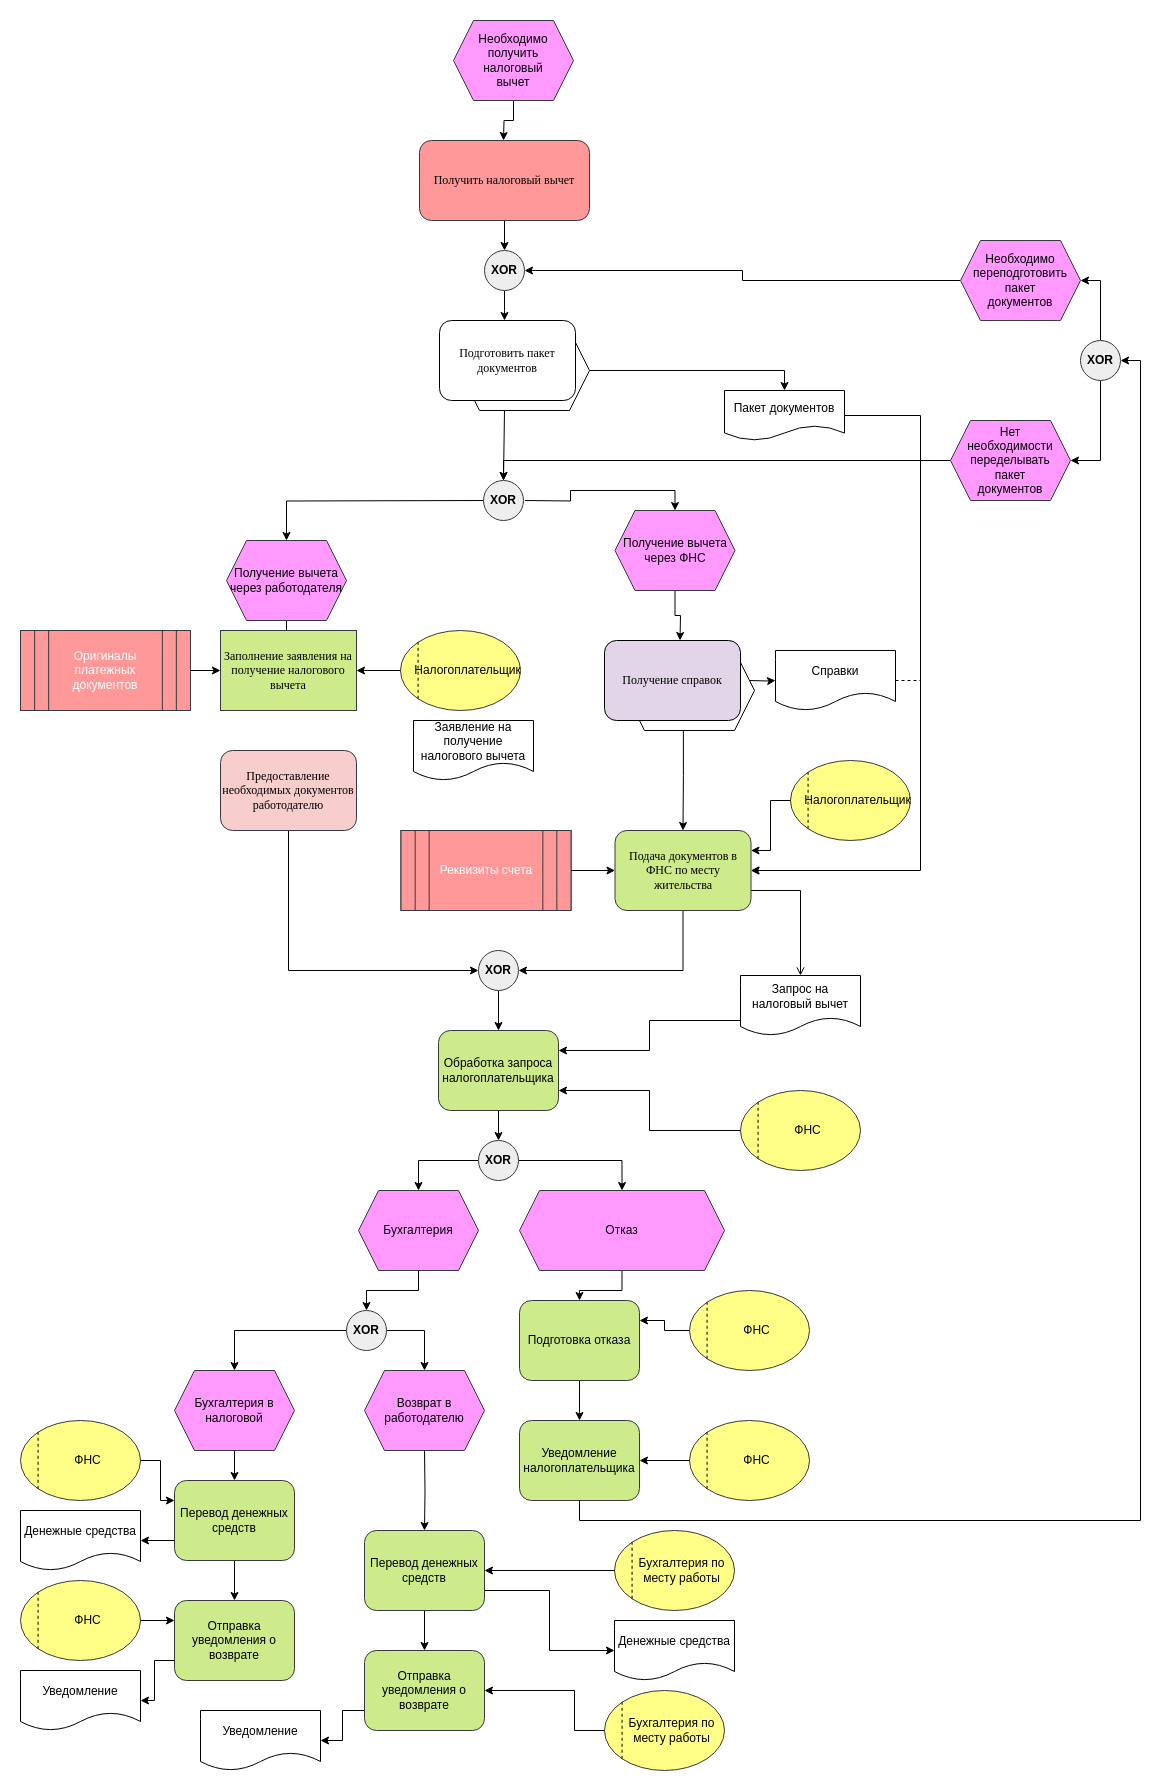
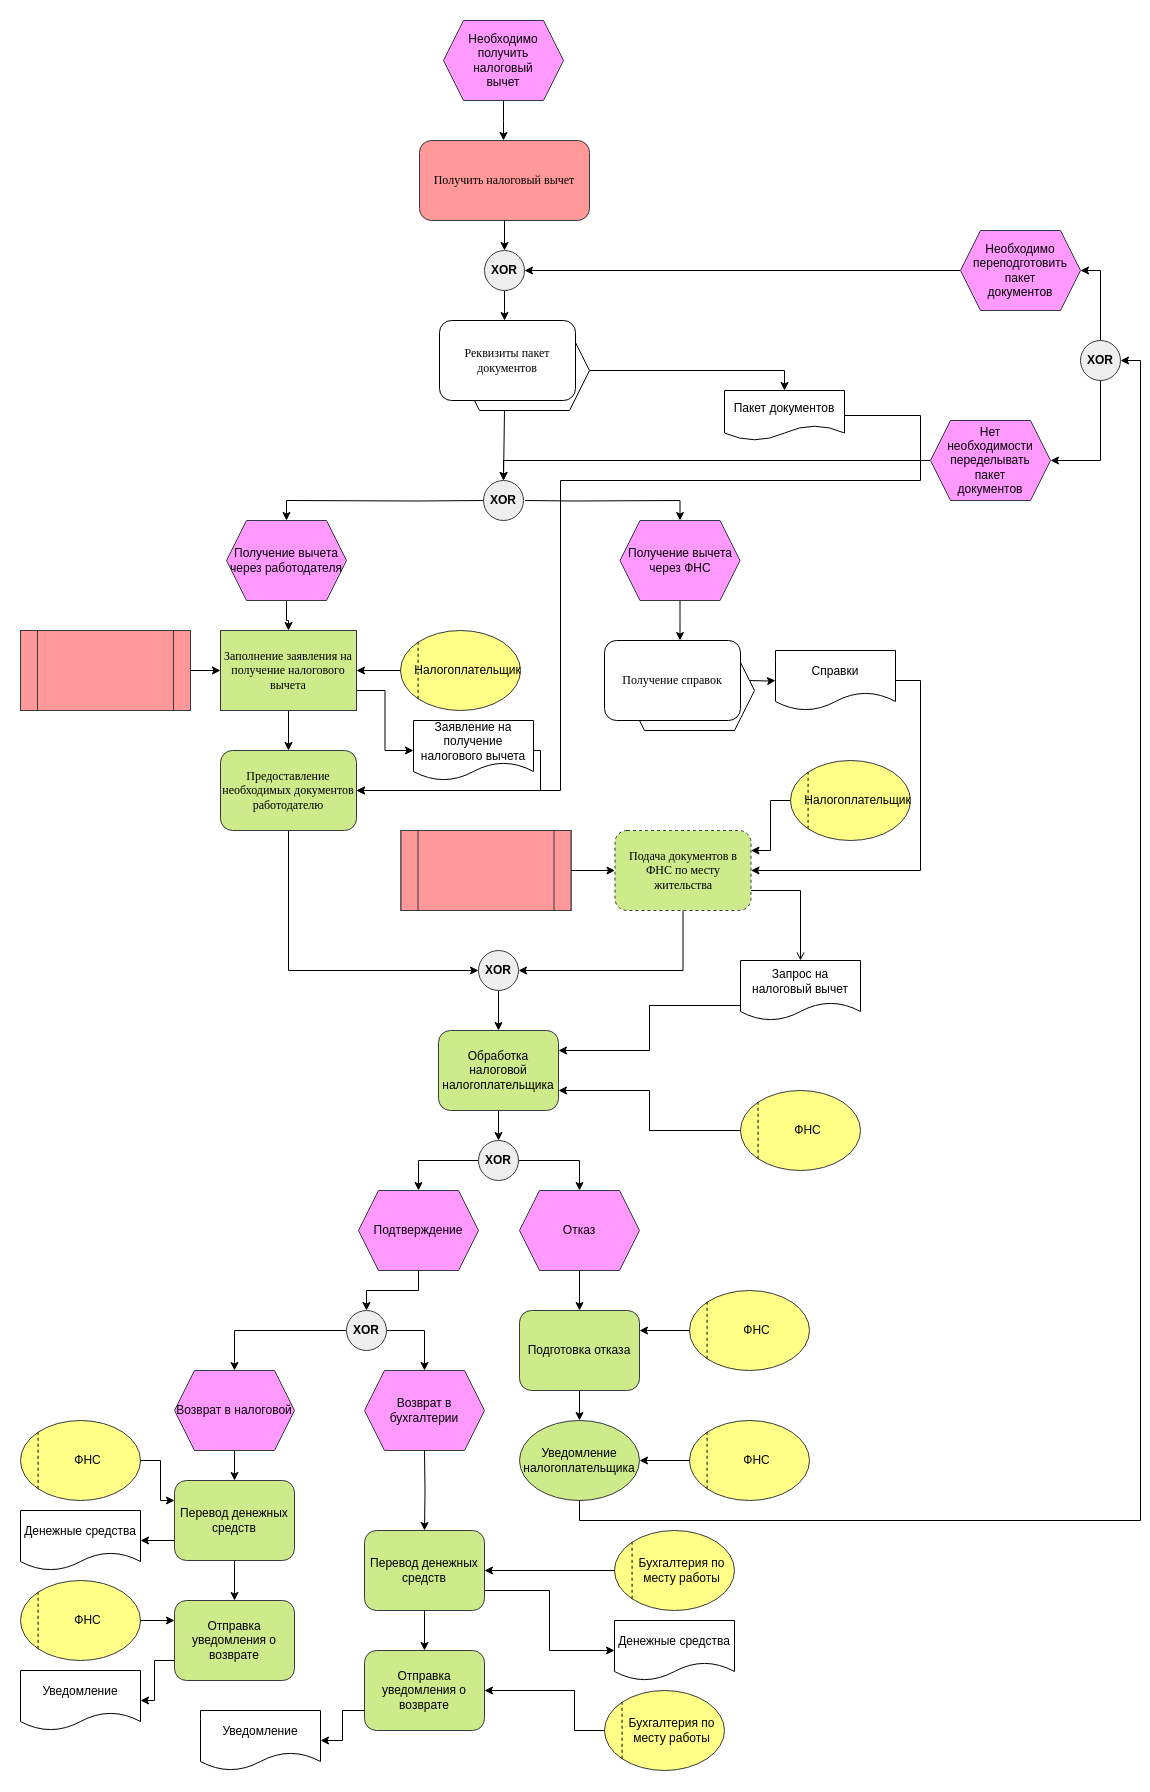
node "Необходимо получить налоговый вычет": moved (514, 61) -> (504, 61)
node "Необходимо переподготовить пакет документов": moved (1021, 281) -> (1021, 271)
node "Подготовить пакет документов": label "Подготовить пакет документов" -> "Реквизиты пакет документов"
node "Нет необходимости переделывать пакет документов": moved (1011, 461) -> (991, 461)
edge "Пакет документов" -> "Предоставление необходимых документов работодателю": added
node "Получение вычета через ФНС": moved (675, 551) -> (680, 561)
edge "Пакет документов" -> "Подача документов в ФНС по месту жительства": removed
node "Получение вычета через работодателя": moved (287, 581) -> (287, 561)
node "Оригиналы платежных документов": removed
node "Получение справок": fillcolor #e1d5e7 -> #ffffff
edge "Справки" -> "Подача документов в ФНС по месту жительства": style dashed -> solid
edge "Заполнение заявления на получение налогового вычета" -> "Заявление на получение налогового вычета": added
edge "Заполнение заявления на получение налогового вычета" -> "Предоставление необходимых документов работодателю": added
edge "Заявление на получение налогового вычета" -> "Предоставление необходимых документов работодателю": added
edge "Получение справок" -> "Подача документов в ФНС по месту жительства": removed
node "Предоставление необходимых документов работодателю": fillcolor #f8cecc -> #cdeb8b
node "Реквизиты счета": removed
node "Подача документов в ФНС по месту жительства": style solid -> dashed
node "Запрос на налоговый вычет": moved (801, 1006) -> (801, 991)
node "Обработка запроса налогоплательщика": label "Обработка запроса налогоплательщика" -> "Обработка налоговой налогоплательщика"
node "Бухгалтерия": label "Бухгалтерия" -> "Подтверждение"
node "Отказ": size 205x80 -> 120x80
node "Подготовка отказа": moved (580, 1341) -> (580, 1351)
node "Бухгалтерия в налоговой": label "Бухгалтерия в налоговой" -> "Возврат в налоговой"
node "Возврат в работодателю": label "Возврат в работодателю" -> "Возврат в бухгалтерии"
node "Уведомление налогоплательщика": shape rounded rectangle -> ellipse
